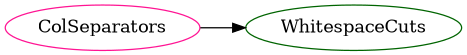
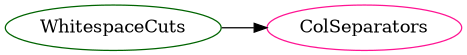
edge "ColSeparators" -> "WhitespaceCuts": reversed
